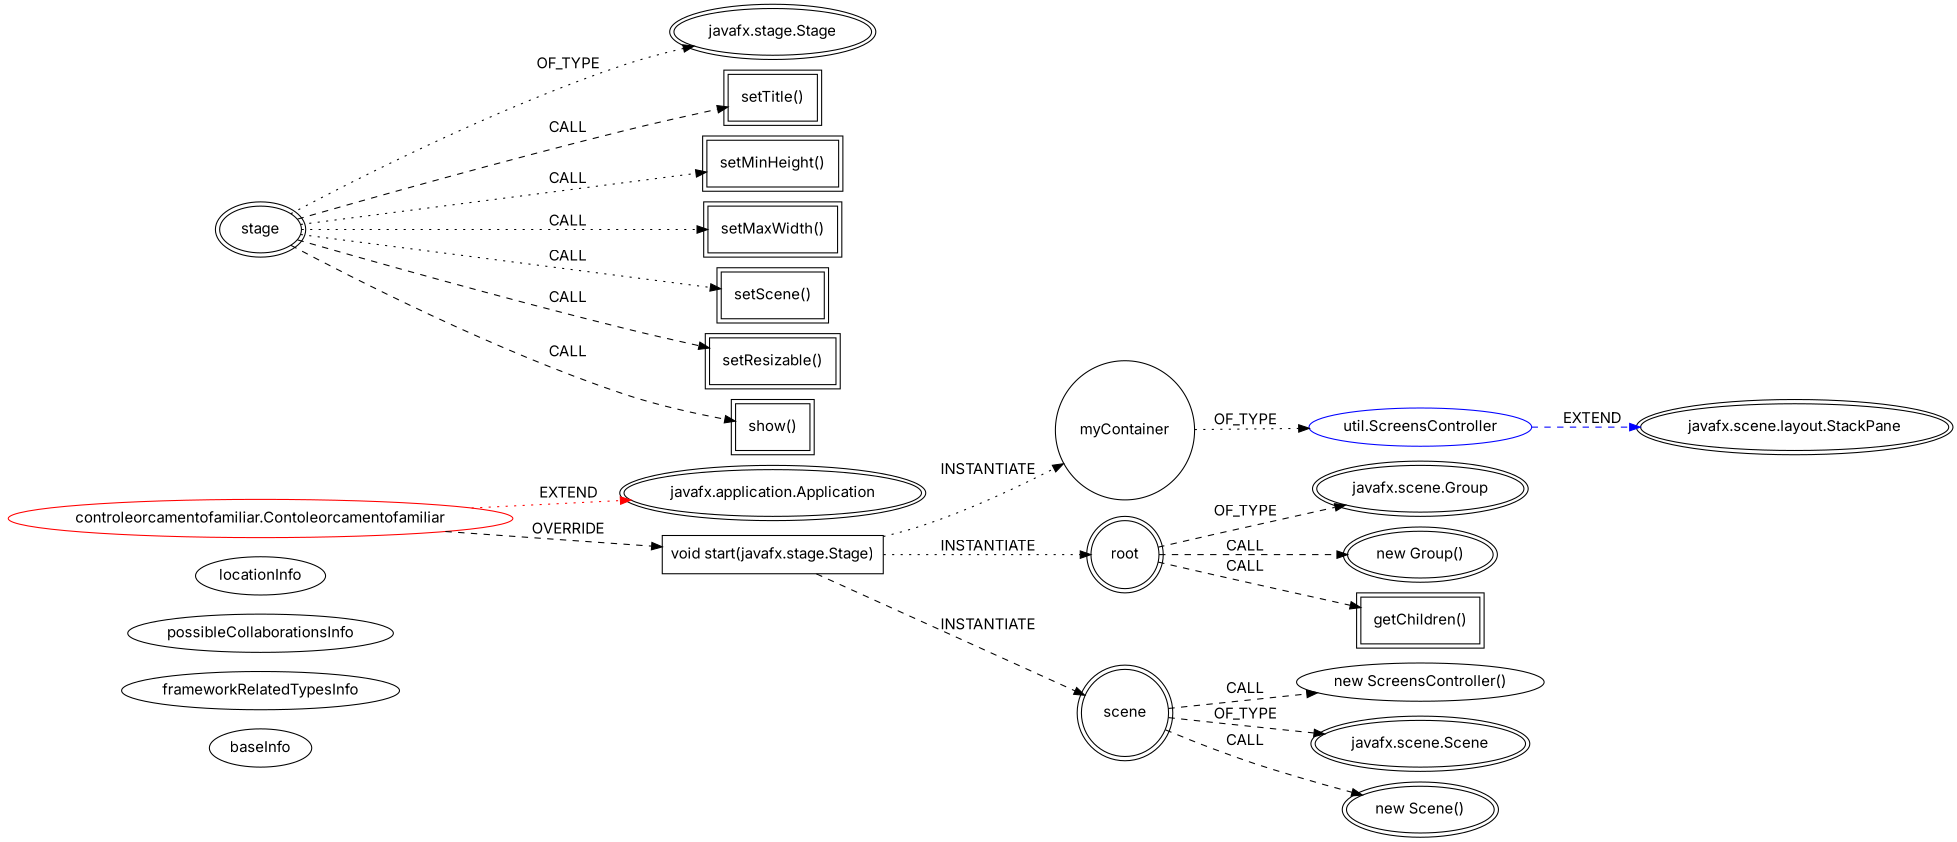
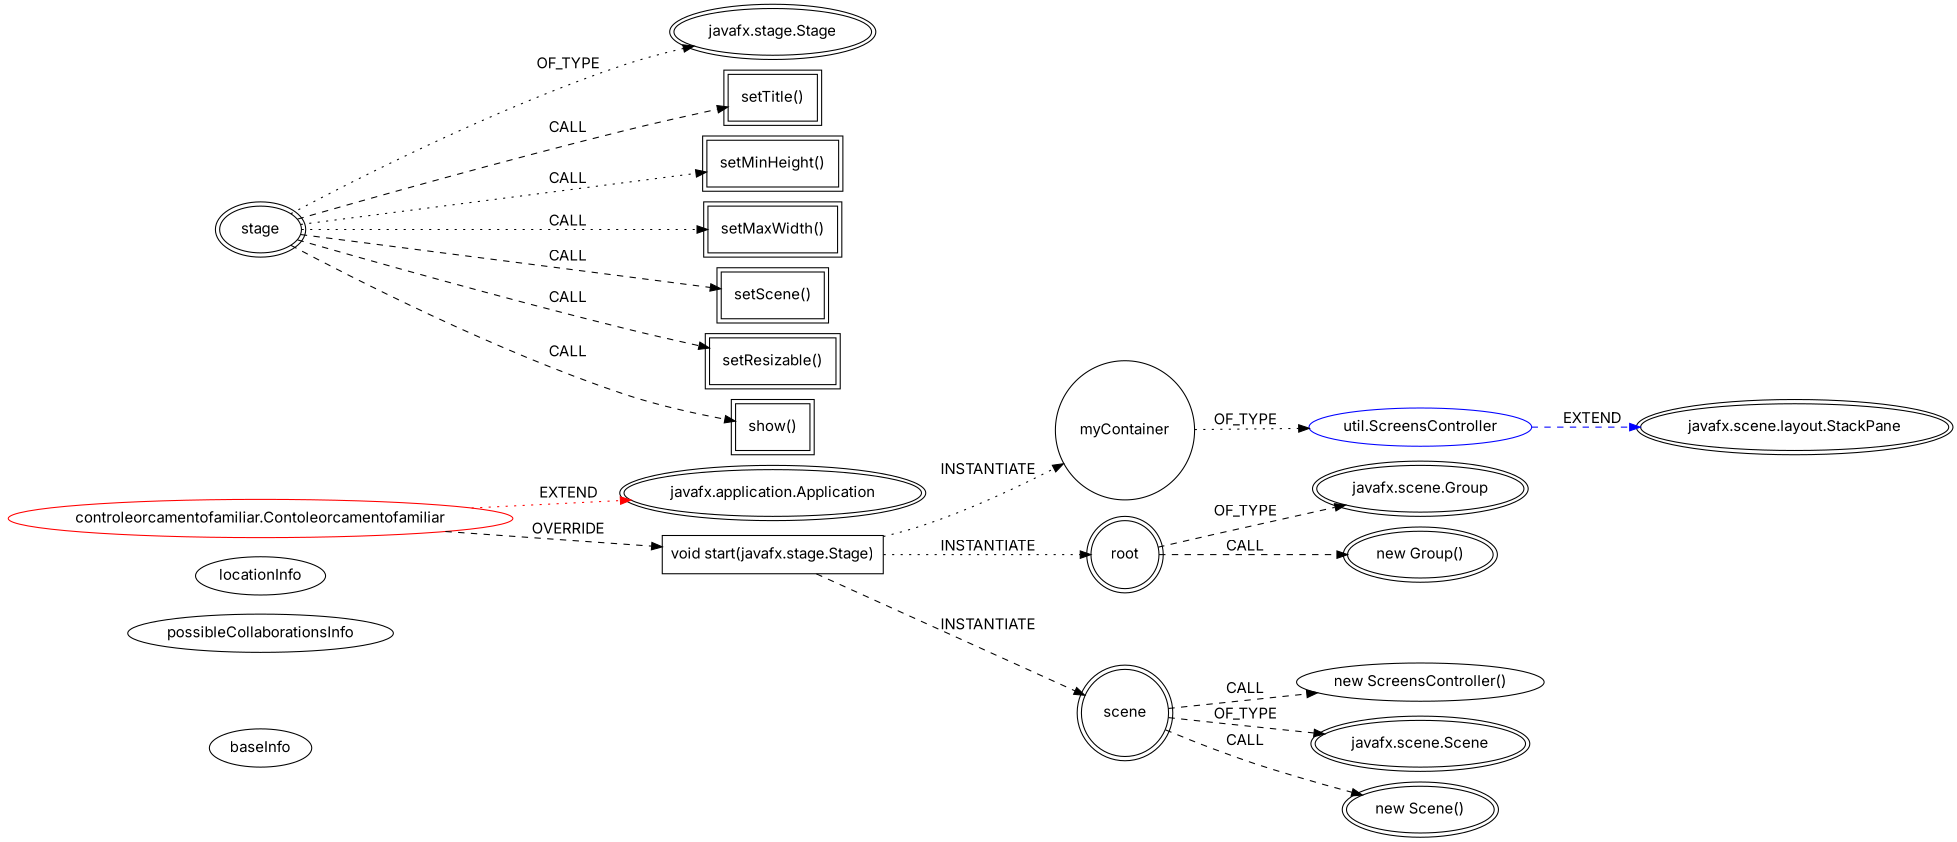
edge "stage" -> "setScene()": style dotted -> dashed
node "getChildren()": removed
node "frameworkRelatedTypesInfo": removed
